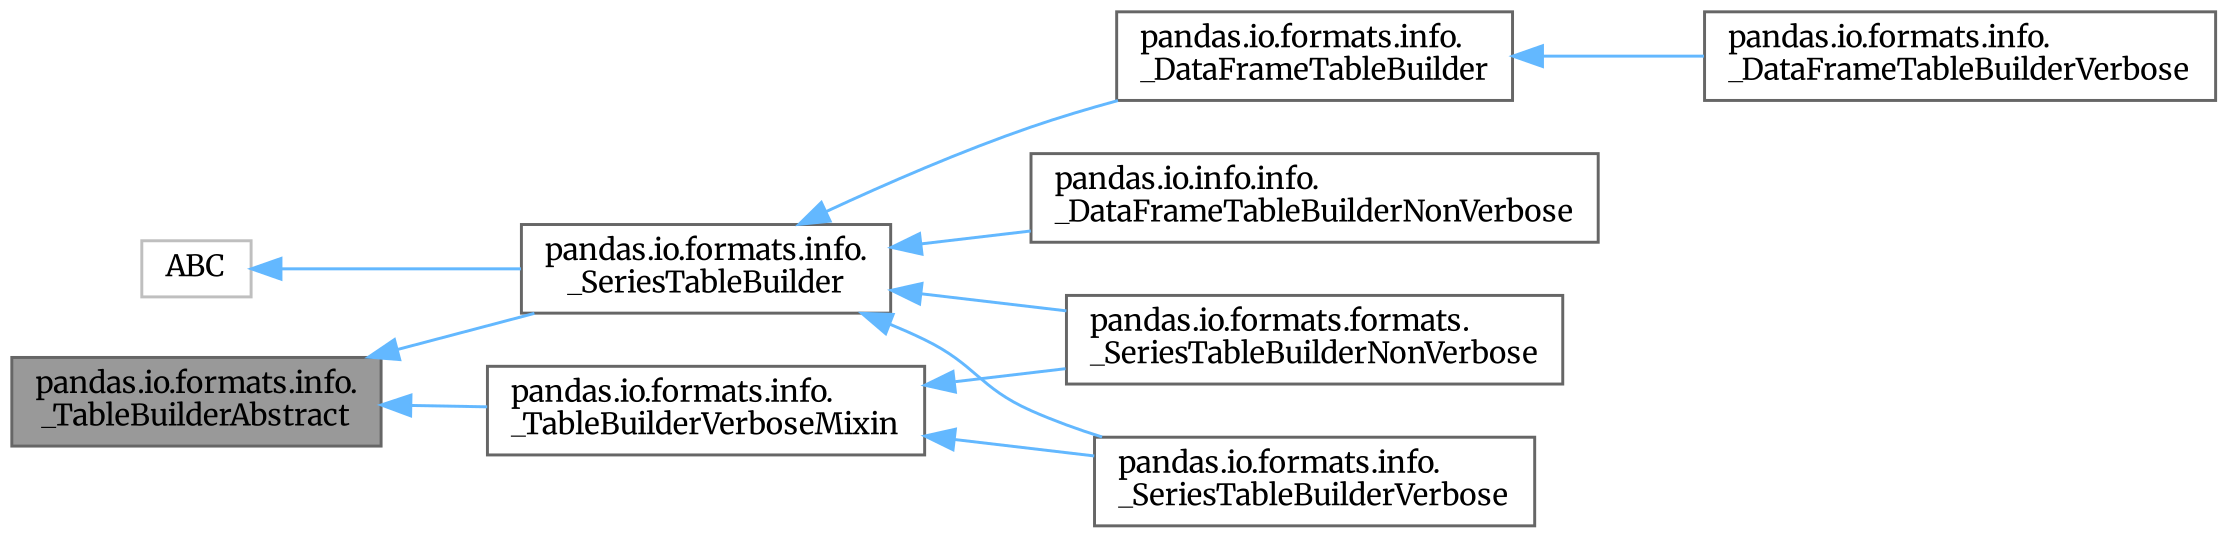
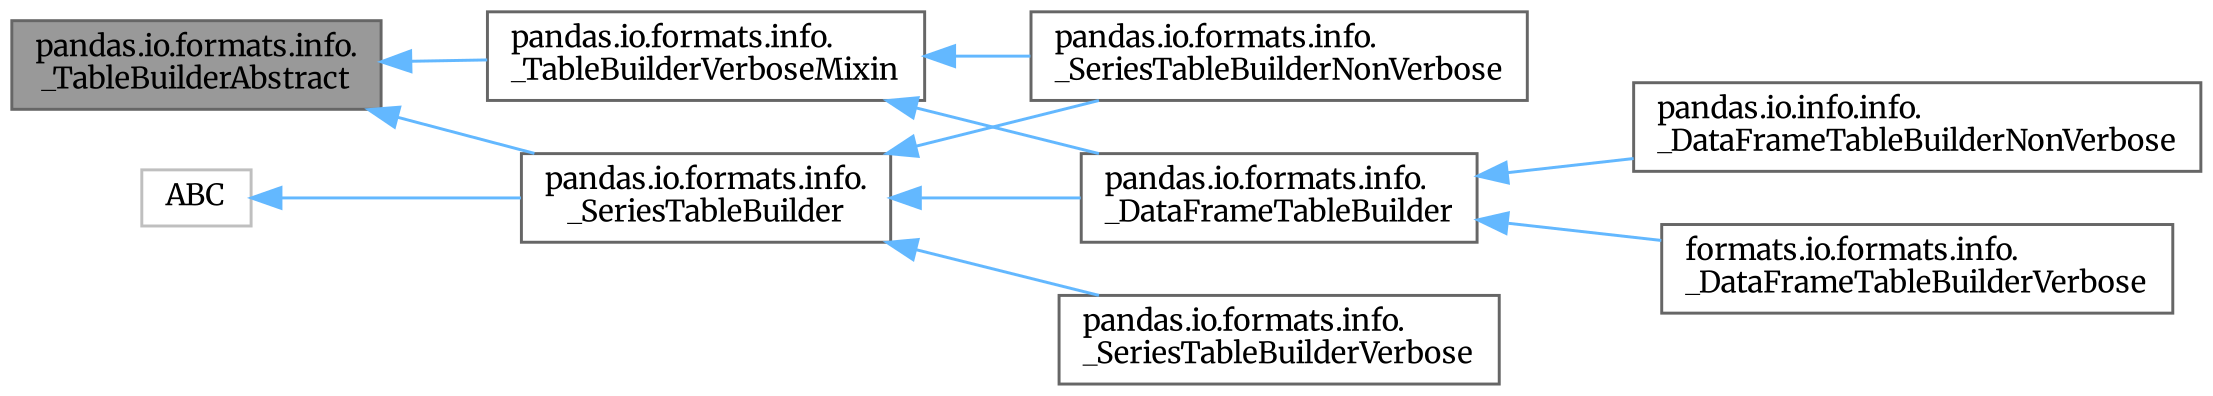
node "pandas.io.formats.info. _DataFrameTableBuilderVerbose": label "pandas.io.formats.info. _DataFrameTableBuilderVerbose" -> "formats.io.formats.info. _DataFrameTableBuilderVerbose"
edge "pandas.io.info.info. _DataFrameTableBuilderNonVerbose" -> "pandas.io.formats.info. _SeriesTableBuilder": now "pandas.io.info.info. _DataFrameTableBuilderNonVerbose" -> "pandas.io.formats.info. _DataFrameTableBuilder"
node "pandas.io.formats.formats. _SeriesTableBuilderNonVerbose": label "pandas.io.formats.formats. _SeriesTableBuilderNonVerbose" -> "pandas.io.formats.info. _SeriesTableBuilderNonVerbose"
edge "pandas.io.formats.info. _SeriesTableBuilderVerbose" -> "pandas.io.formats.info. _TableBuilderVerboseMixin": now "pandas.io.formats.info. _DataFrameTableBuilder" -> "pandas.io.formats.info. _TableBuilderVerboseMixin"
